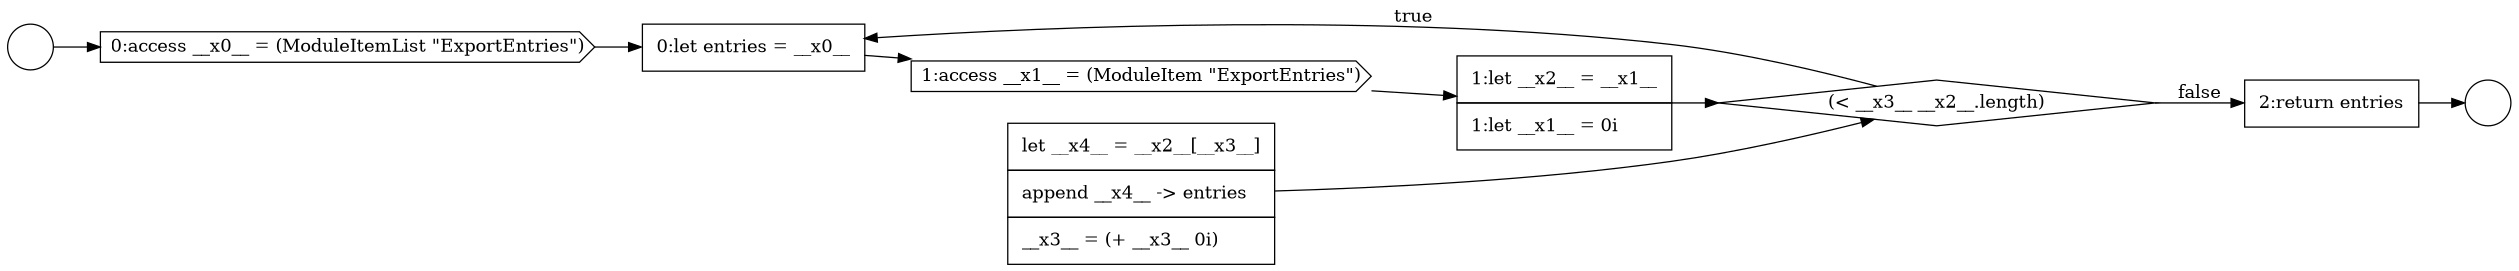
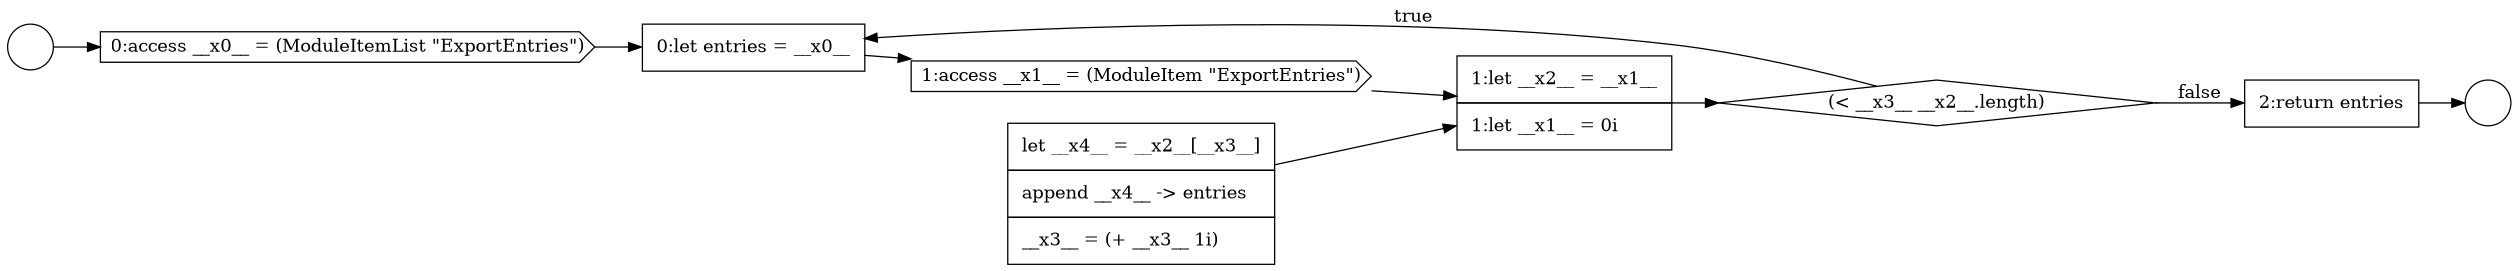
edge "let __x4__ = __x2__[__x3__]" -> "(< __x3__ __x2__.length)": now "let __x4__ = __x2__[__x3__]" -> "1:let __x2__ = __x1__"
node "let __x4__ = __x2__[__x3__]": text "__x3__ = (+ __x3__ 0i)" -> "__x3__ = (+ __x3__ 1i)"
